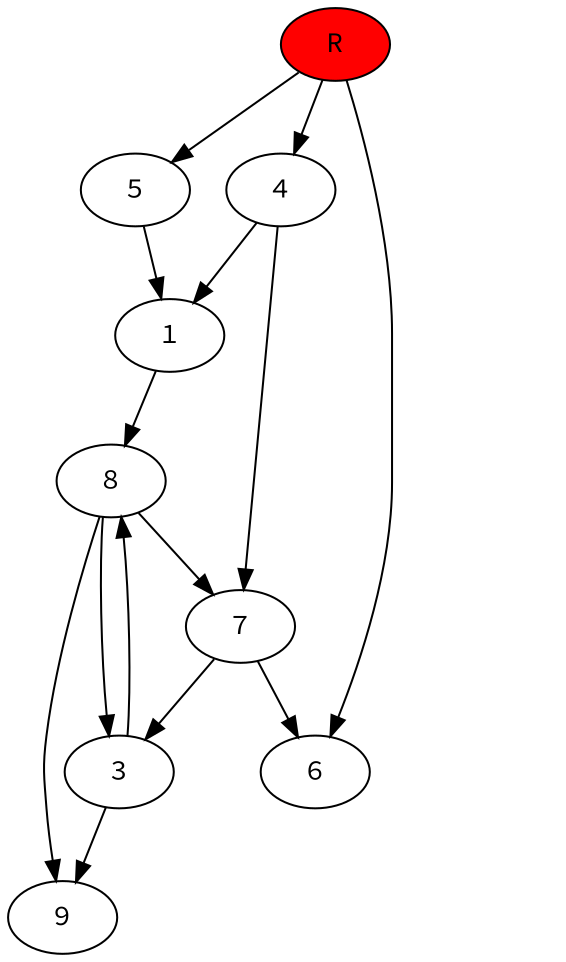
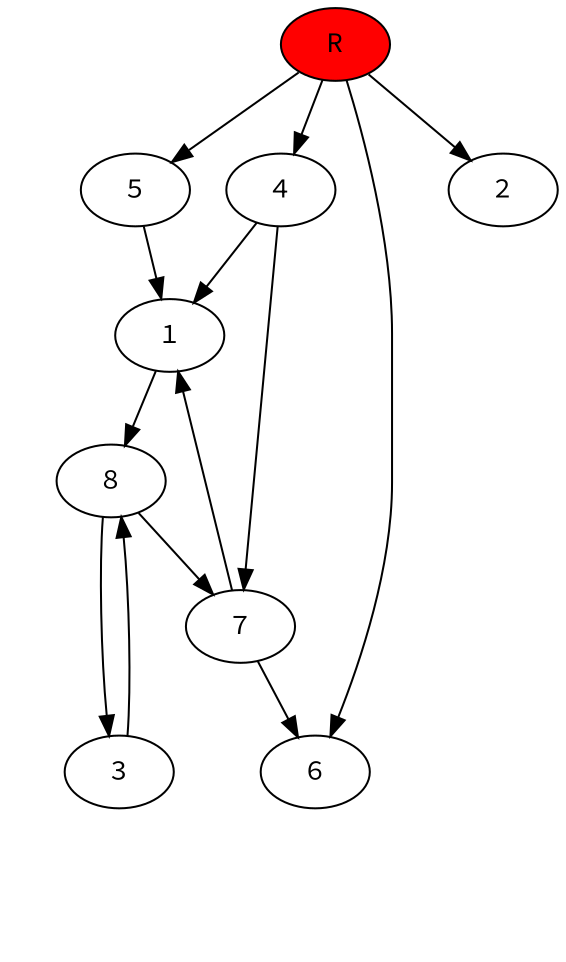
node "2": added
edge "7" -> "3": now "7" -> "1"
node "9": removed
